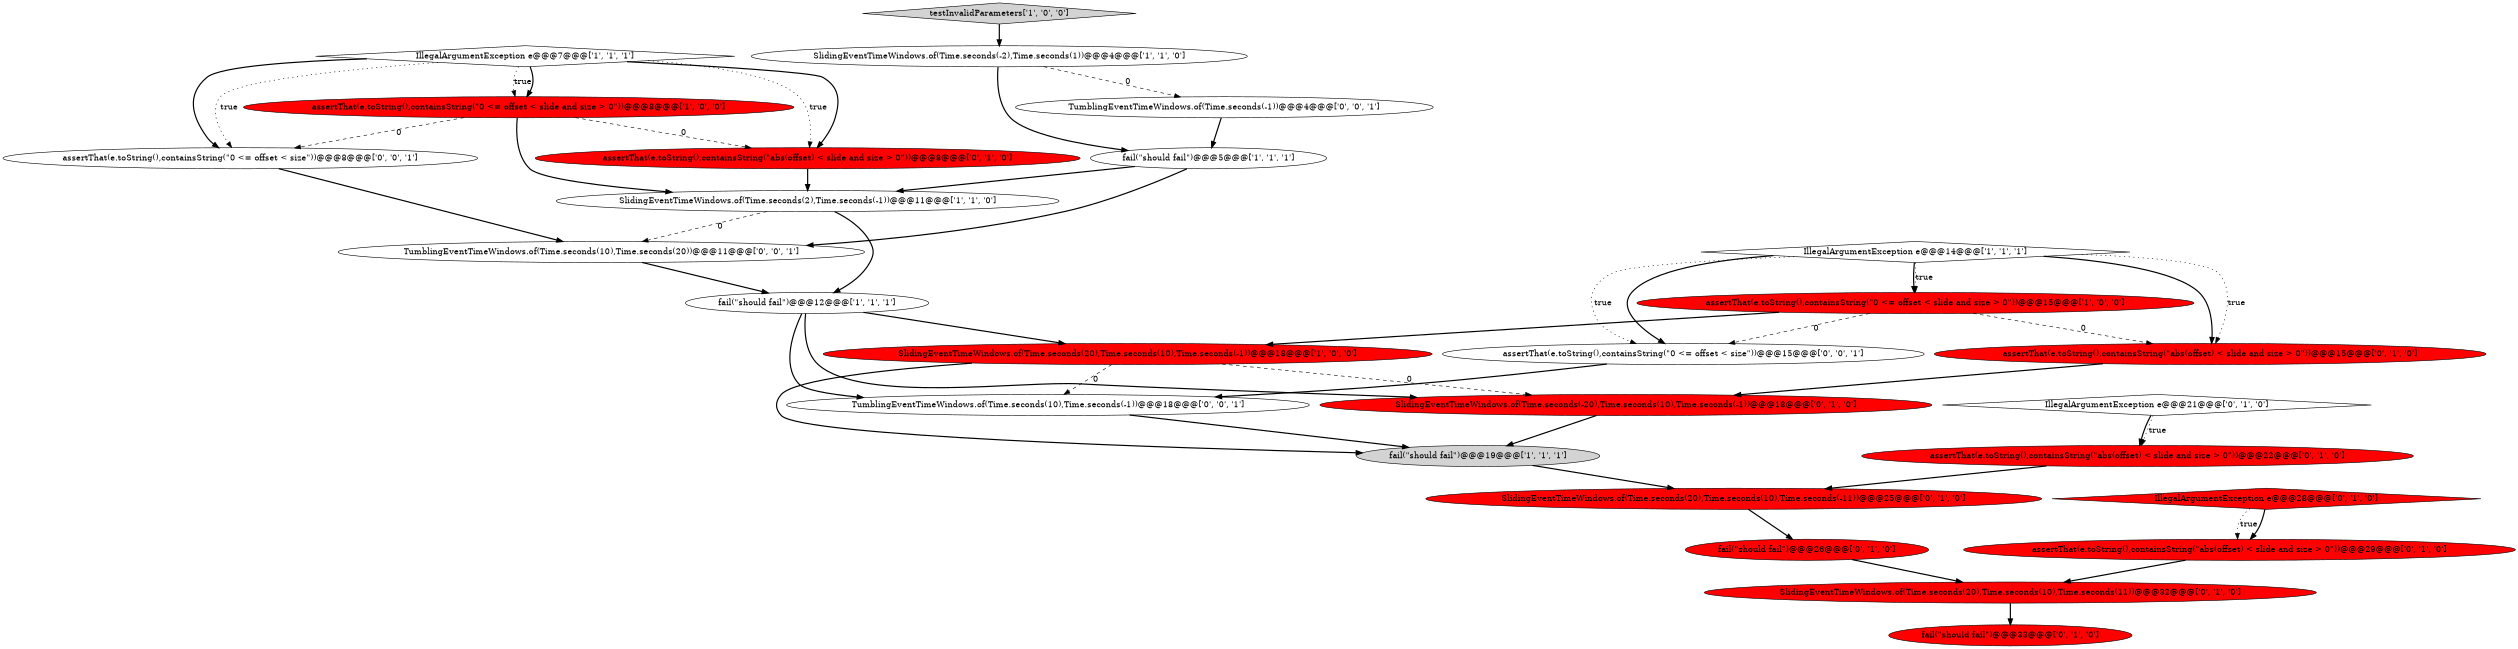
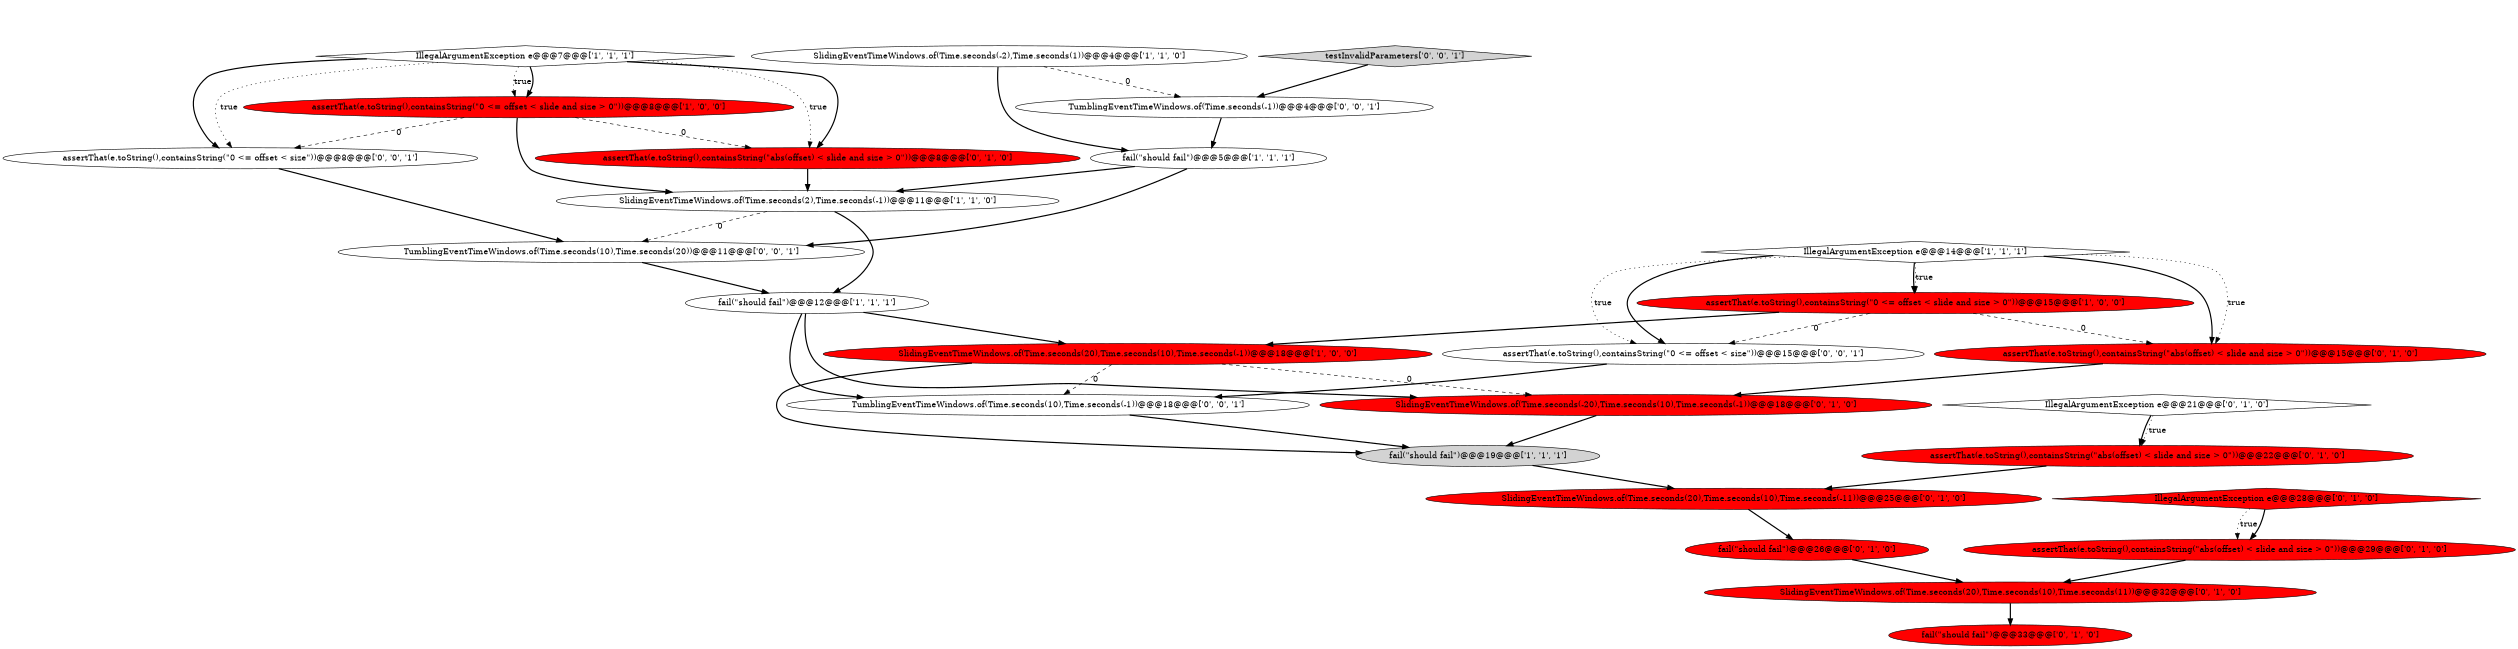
node "testInvalidParameters['1', '0', '0']": removed
node "testInvalidParameters['0', '0', '1']": added
